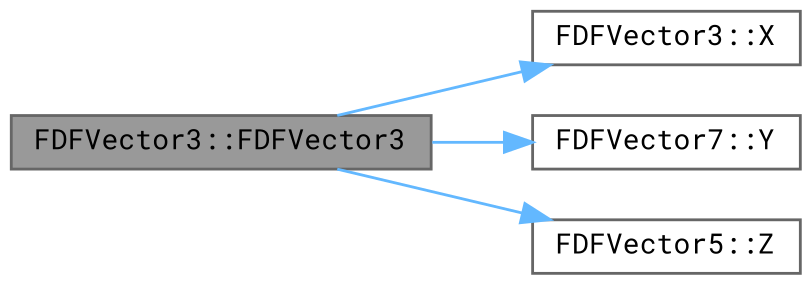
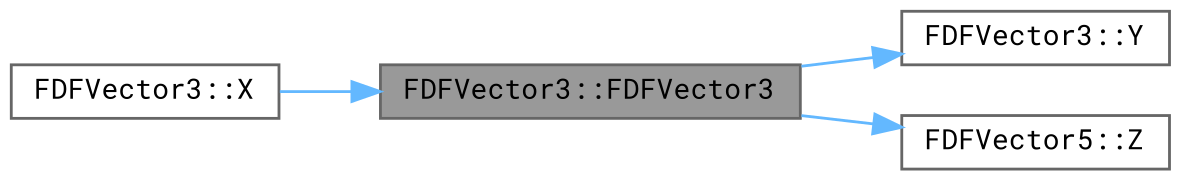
edge "FDFVector3::FDFVector3" -> "FDFVector3::X": reversed
node "FDFVector7::Y": label "FDFVector7::Y" -> "FDFVector3::Y"
